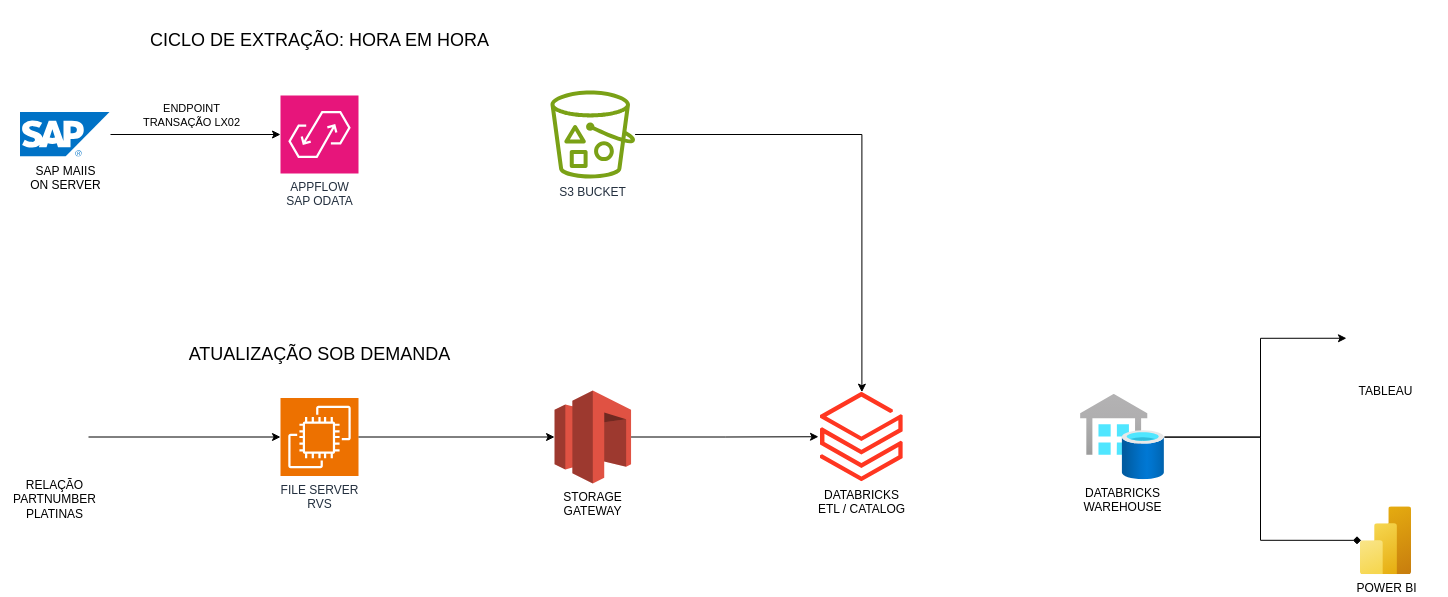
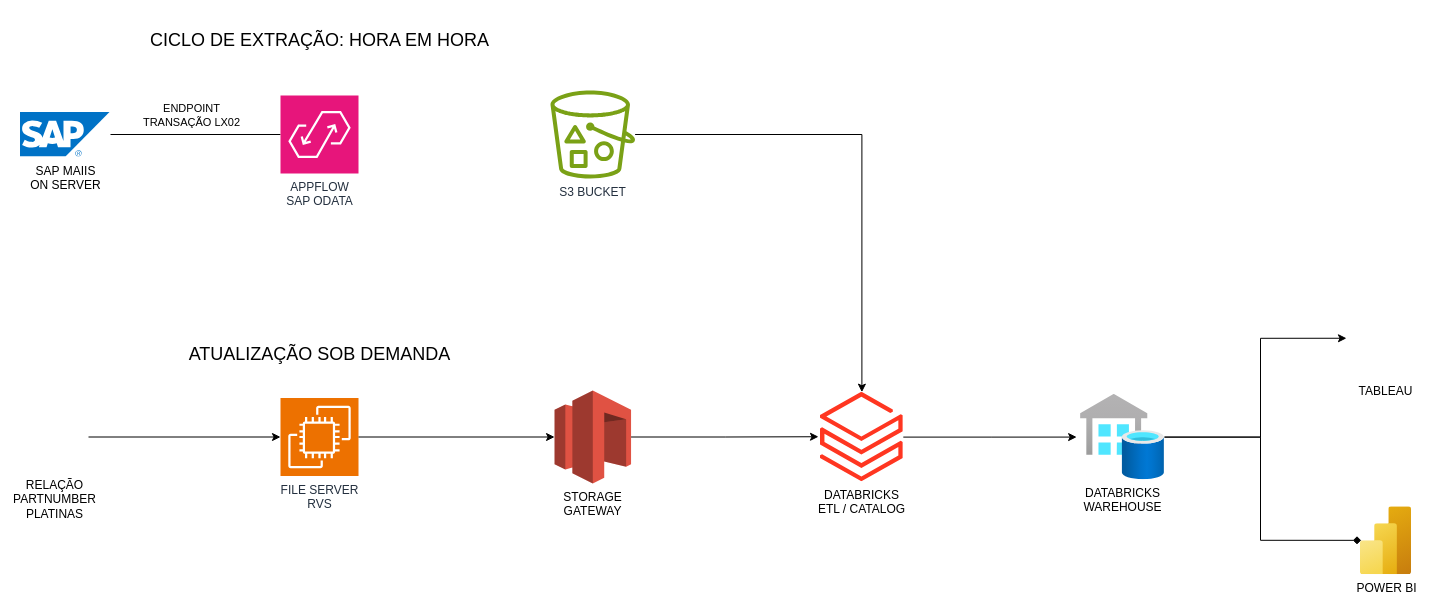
edge "SAP MAIIS ON SERVER" -> "APPFLOW SAP ODATA": arrowhead classic -> none
edge "DATABRICKS ETL / CATALOG" -> "DATABRICKS WAREHOUSE": added
